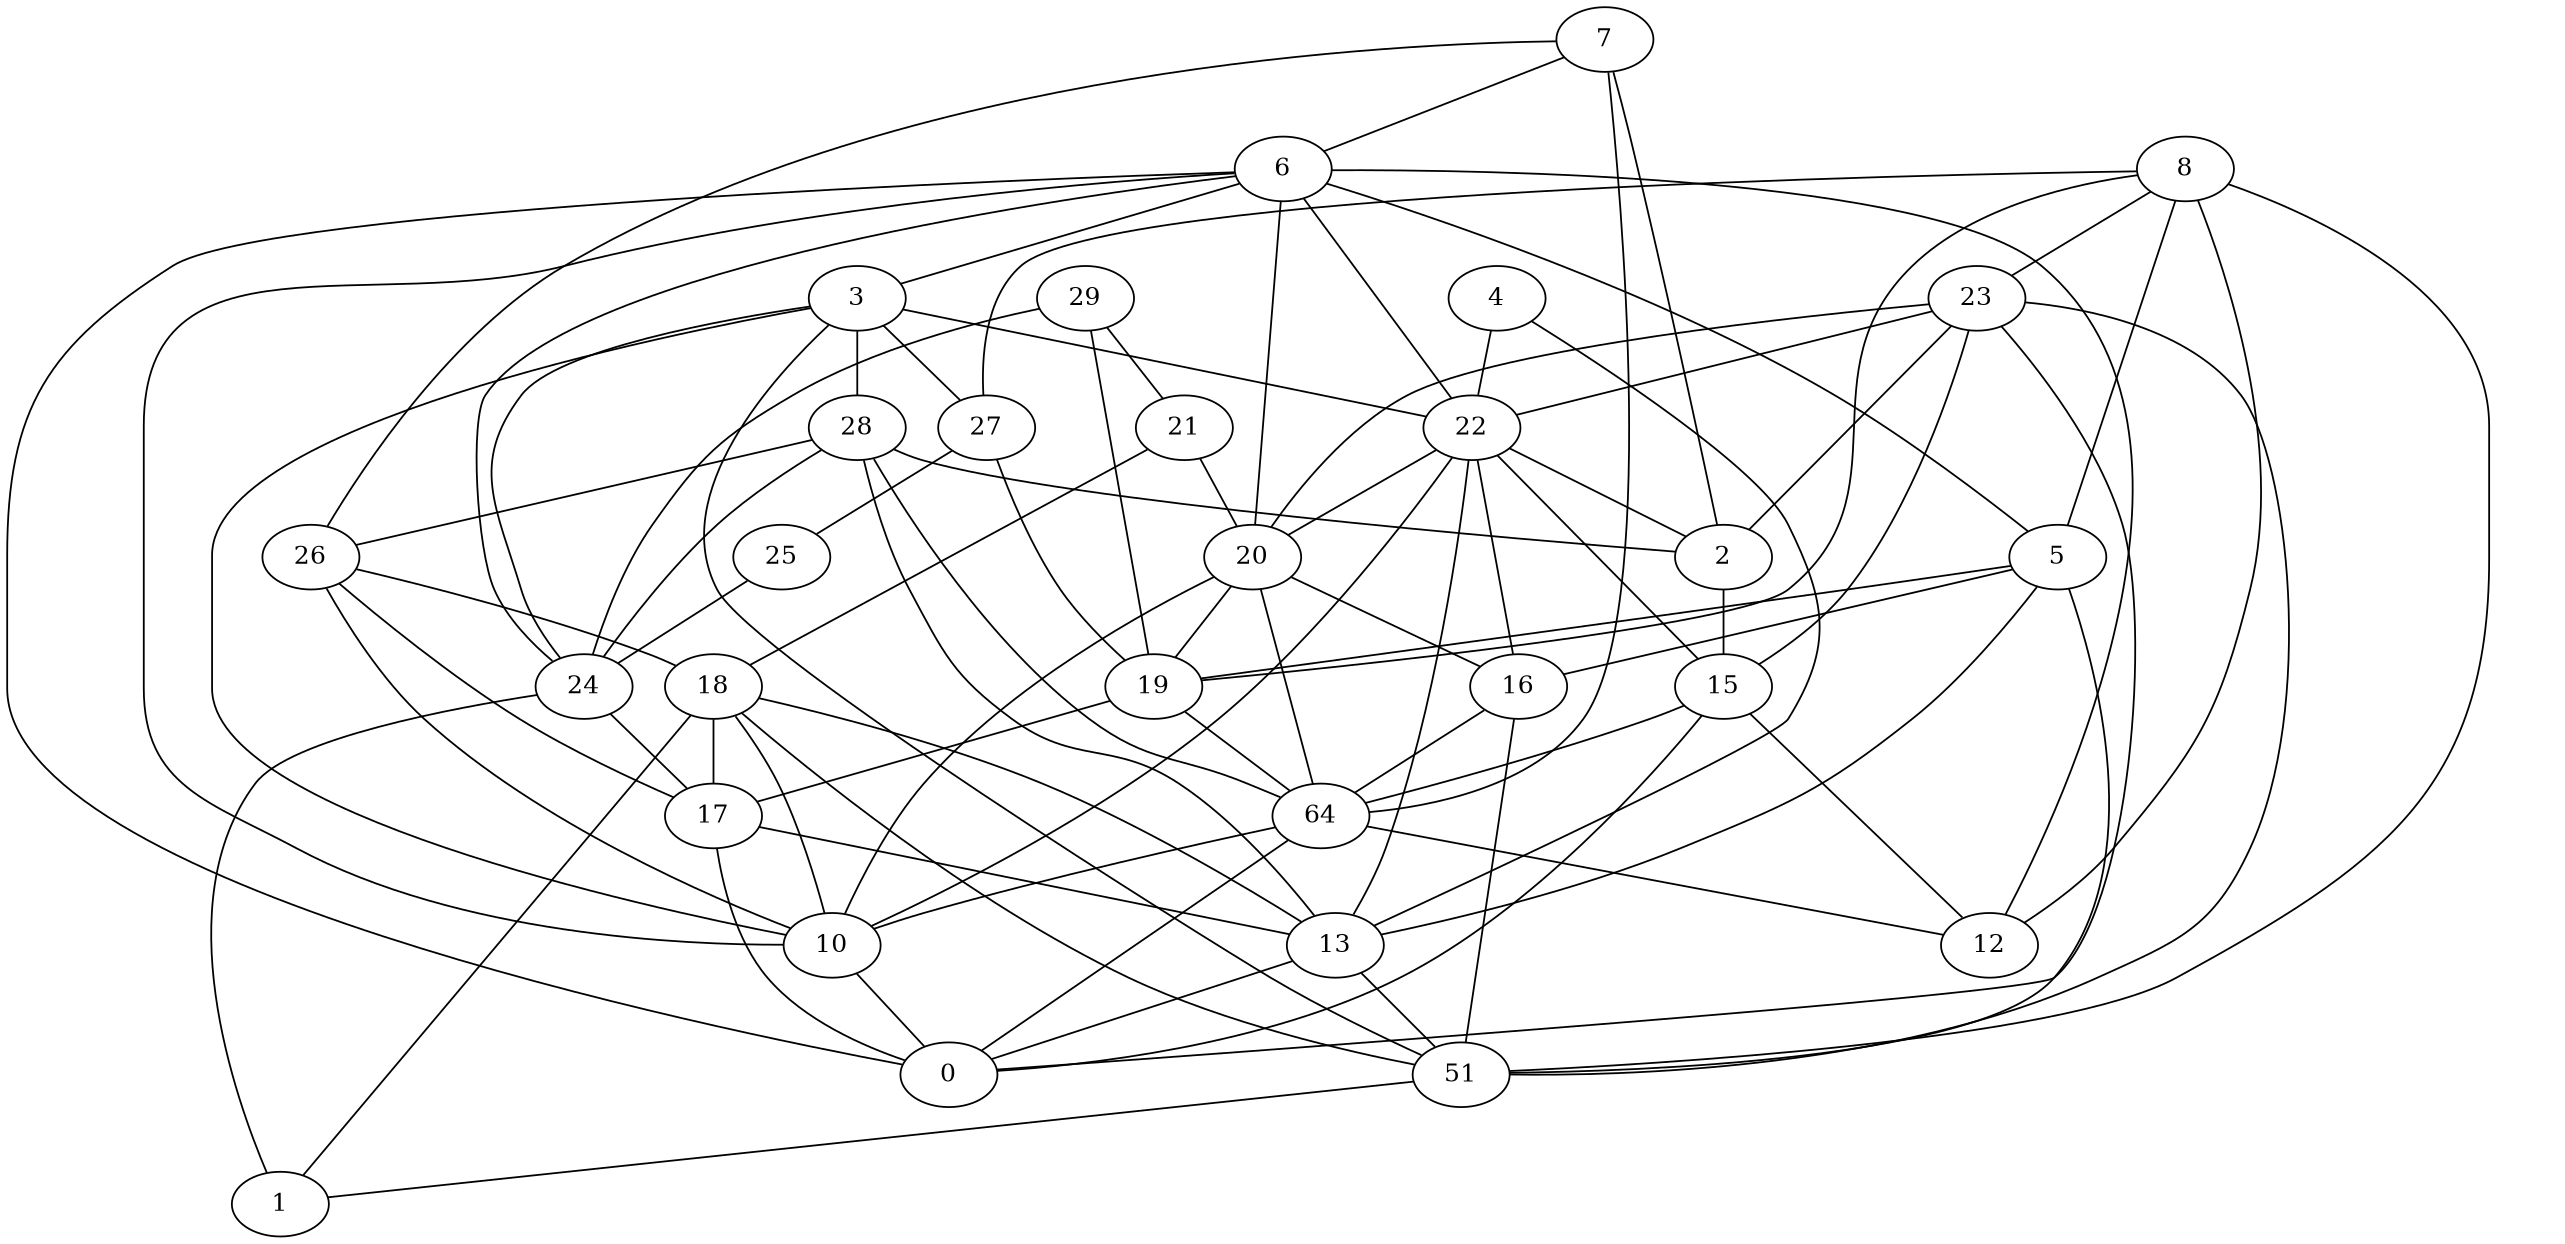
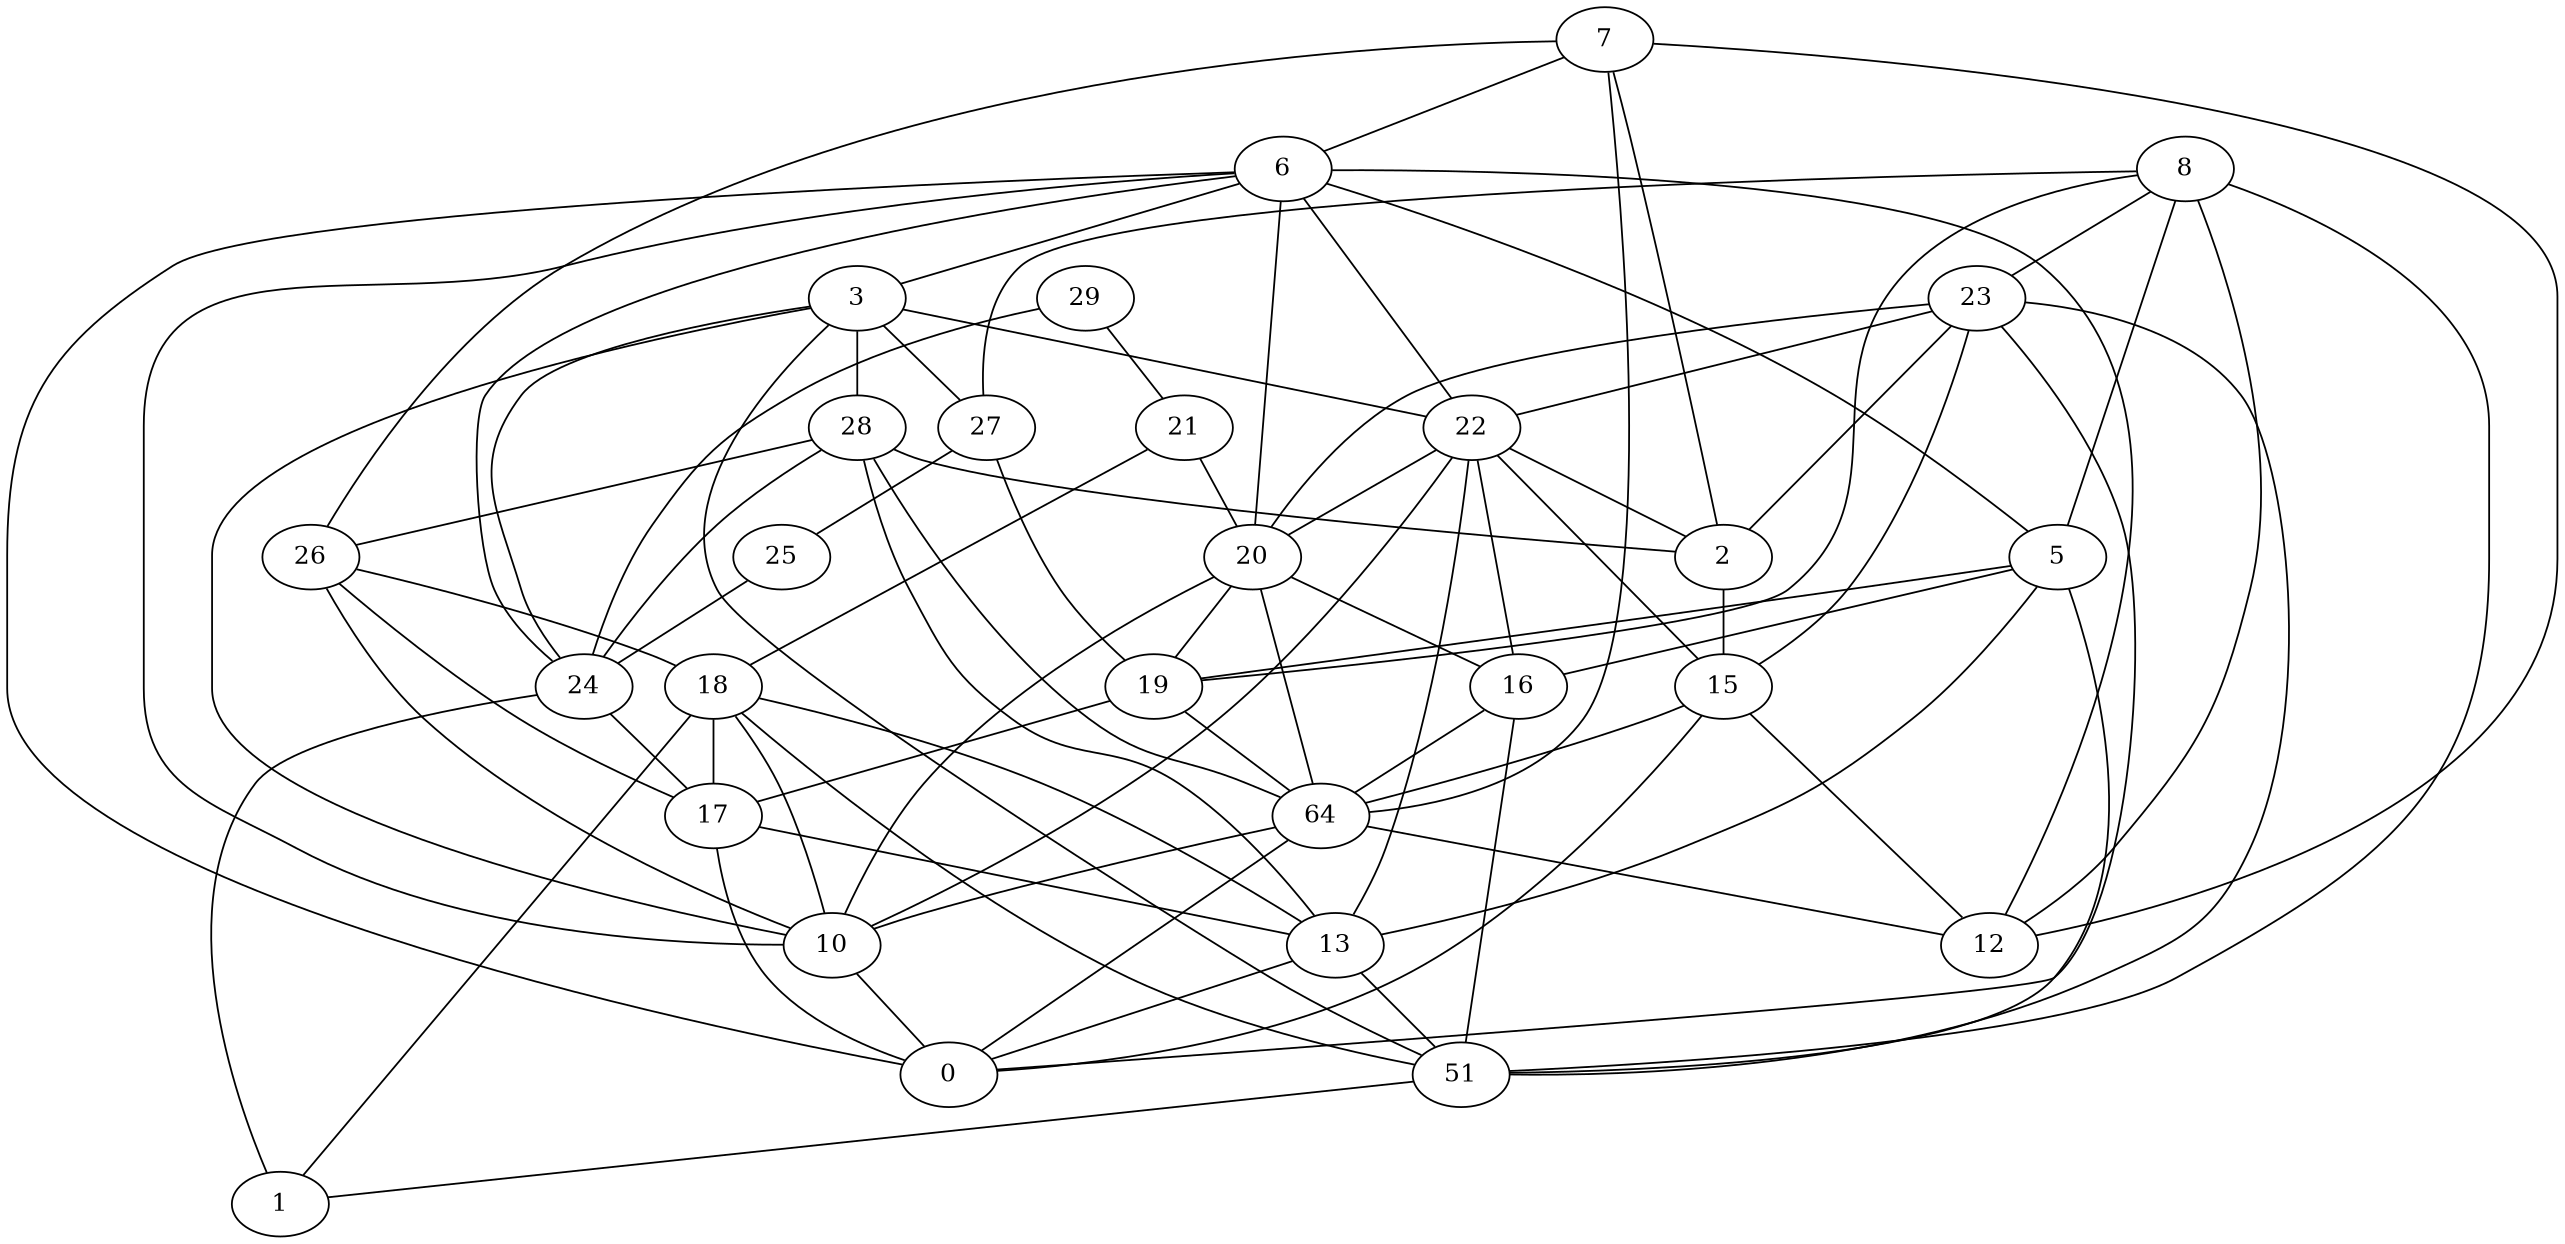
edge "7" -- "12": added
node "4": removed
edge "29" -- "19": removed
